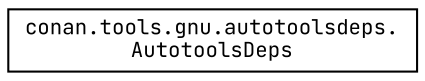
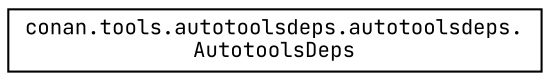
node "conan.tools.gnu.autotoolsdeps. AutotoolsDeps": label "conan.tools.gnu.autotoolsdeps. AutotoolsDeps" -> "conan.tools.autotoolsdeps.autotoolsdeps. AutotoolsDeps"
